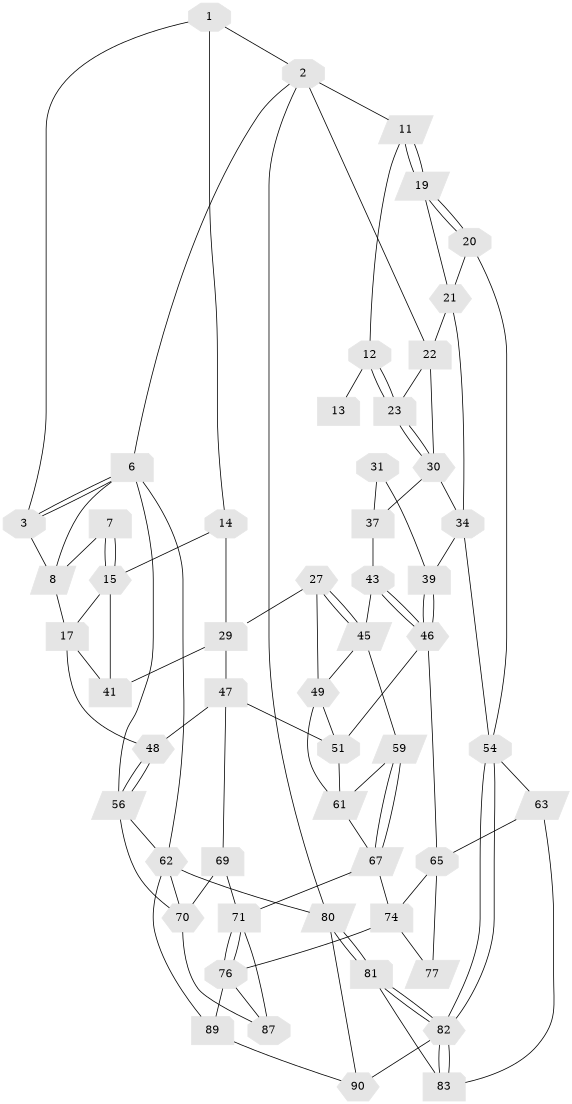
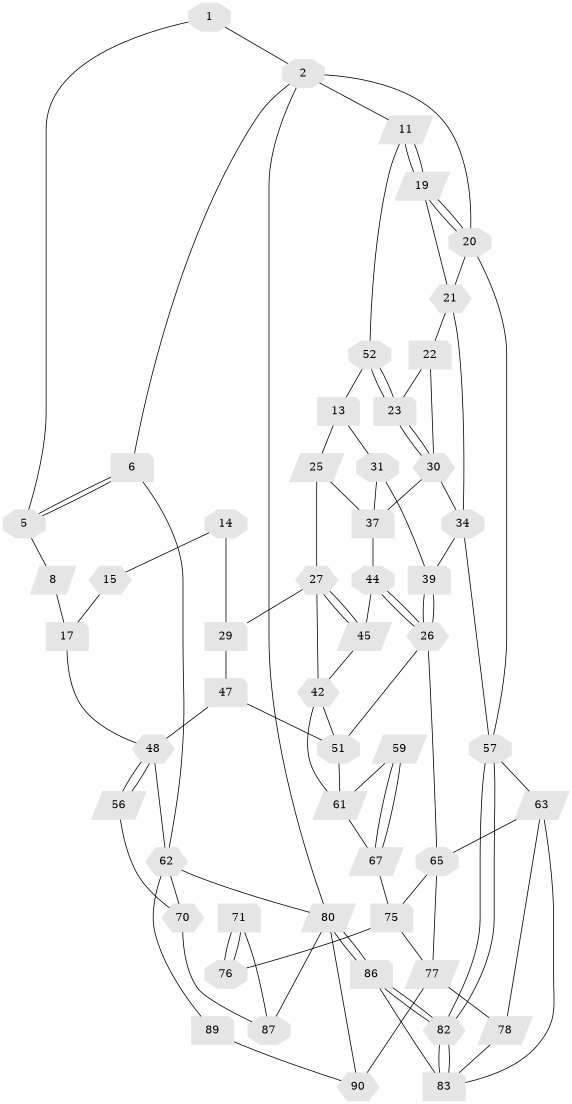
edge "2" -- "22": now "2" -- "20"
edge "1" -- "14": removed
node "12": label "12" -> "52"
edge "13" -- "31": added
node "25": added
edge "6" -- "8": removed
node "3": label "3" -> "5"
node "7": removed
node "43": label "43" -> "44"
node "46": label "46" -> "26"
edge "6" -- "56": removed
edge "45" -- "59": removed
node "41": removed
node "49": label "49" -> "42"
node "54": label "54" -> "57"
edge "56" -- "62": now "48" -- "62"
node "69": removed
edge "67" -- "71": removed
node "74": label "74" -> "75"
node "81": label "81" -> "86"
edge "76" -- "89": removed
edge "76" -- "87": now "80" -- "87"
node "78": added
edge "82" -- "90": now "77" -- "90"
